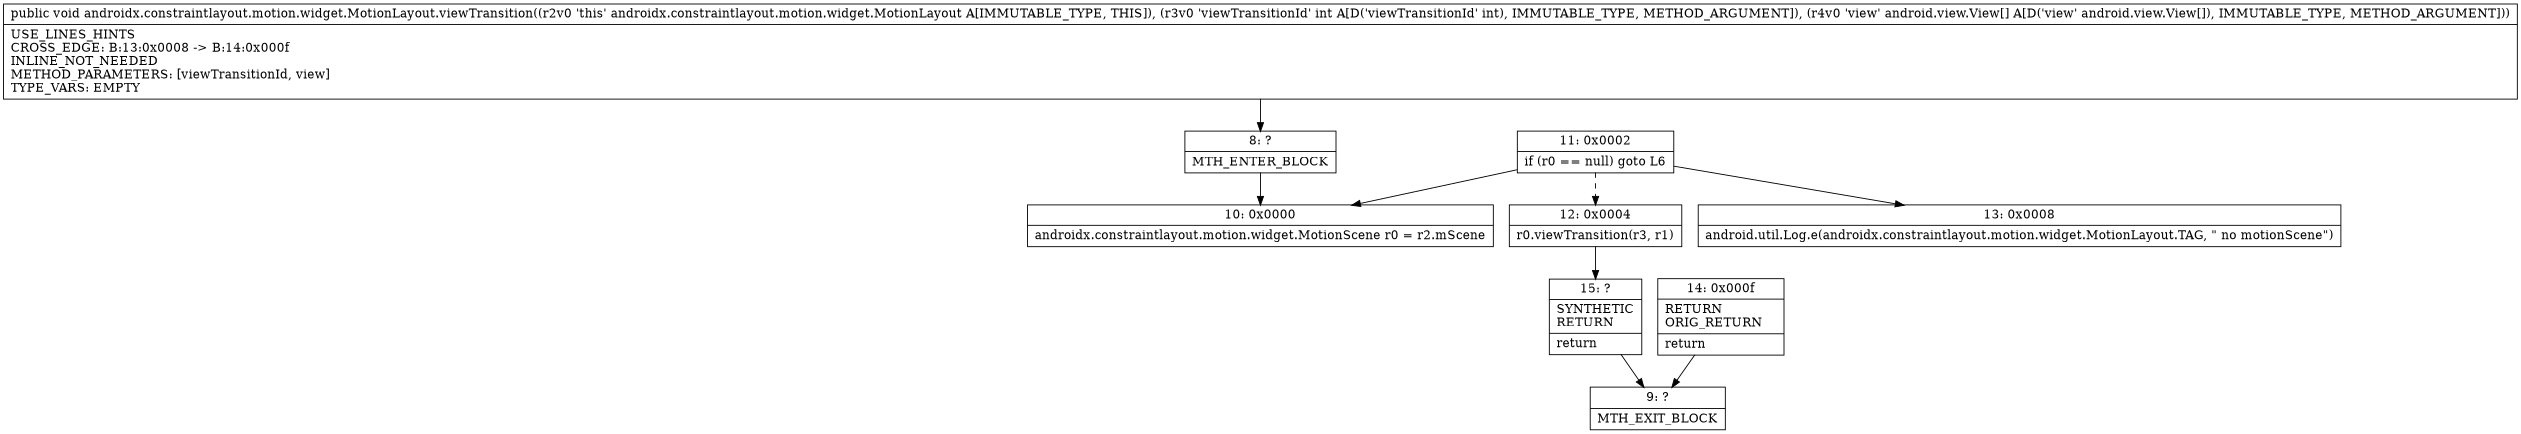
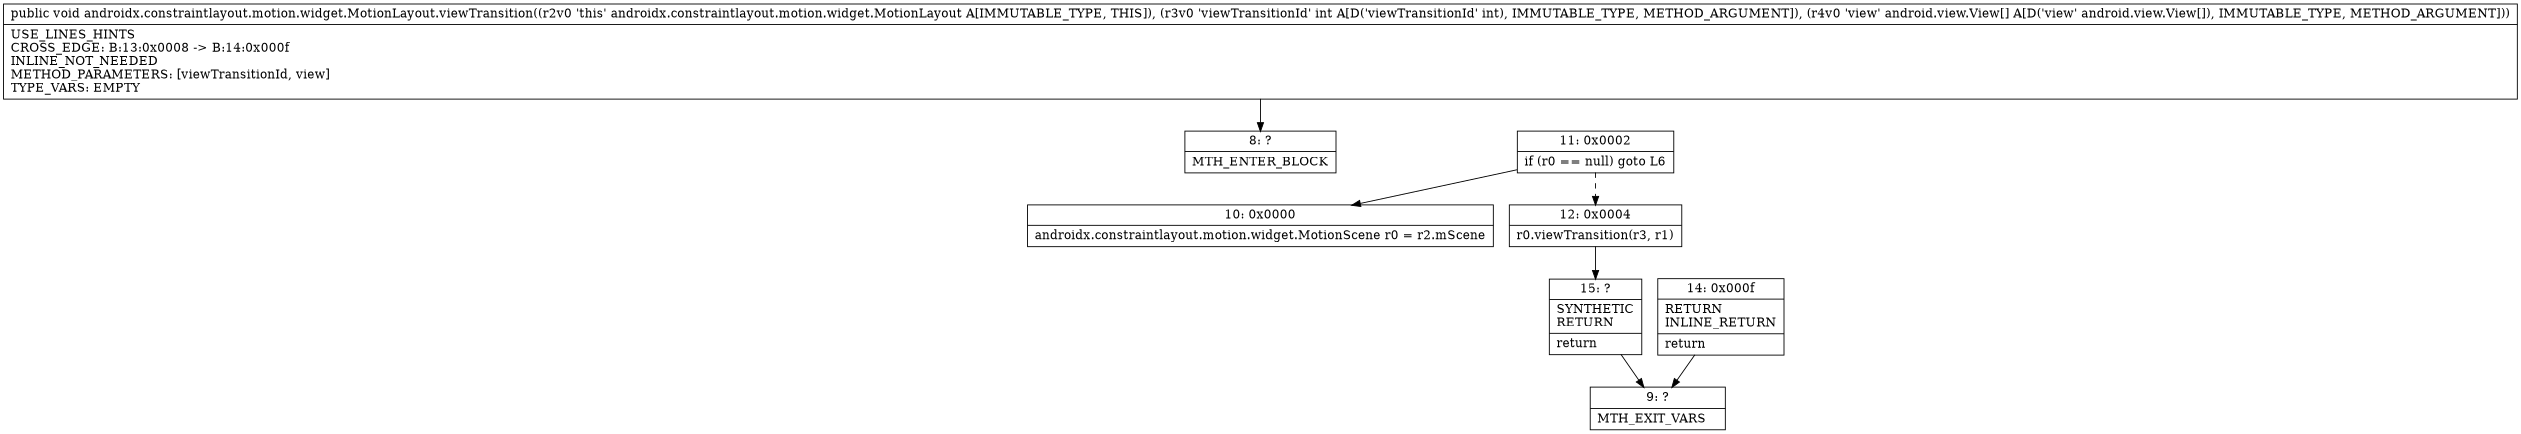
edge "8: ?" -> "10: 0x0000": removed
node "13: 0x0008": removed
node "14: 0x000f": text "ORIG_RETURN" -> "INLINE_RETURN"
node "9: ?": text "MTH_EXIT_BLOCK" -> "MTH_EXIT_VARS"
